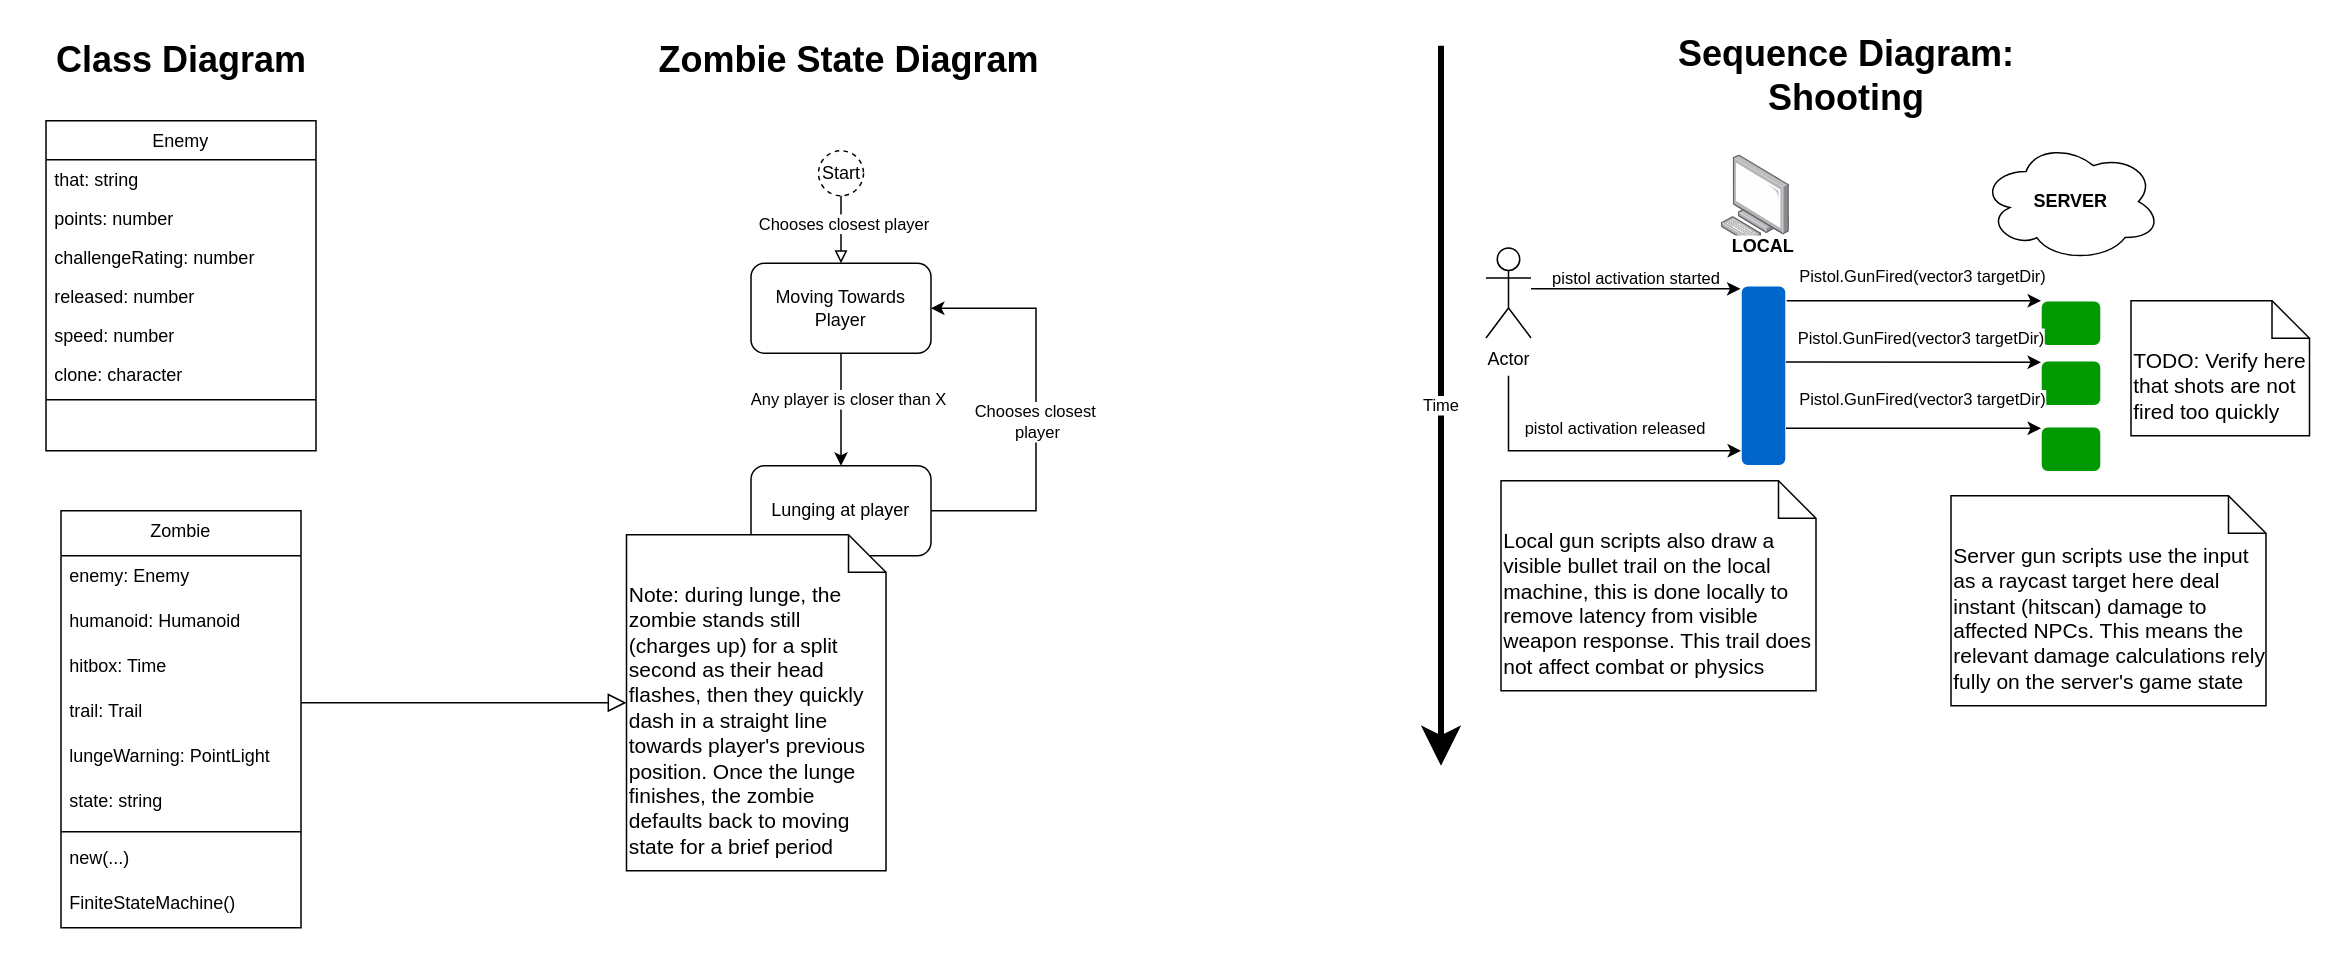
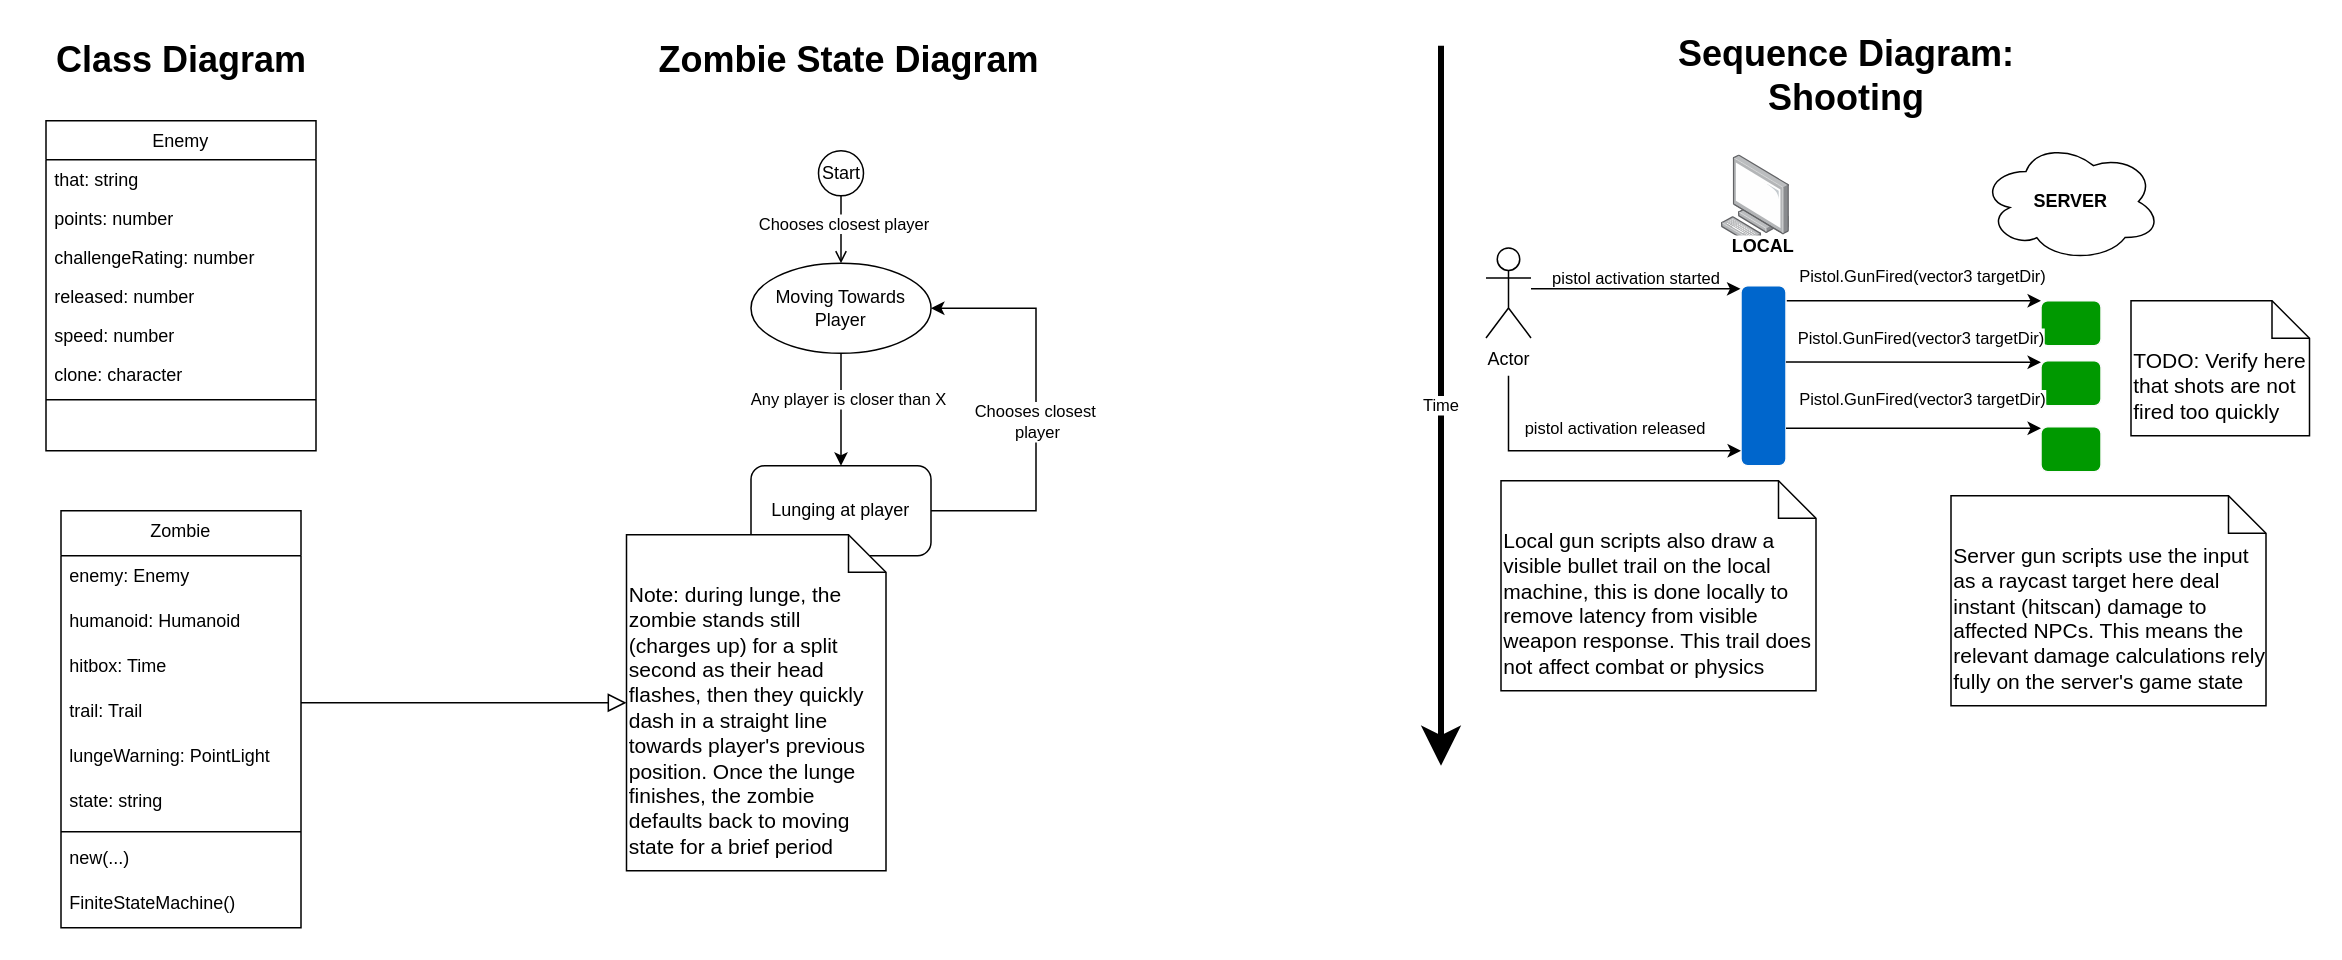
node "Start": style dashed -> solid
edge "Start" -> "Moving Towards Player": arrowhead block -> open
node "Moving Towards Player": shape rounded rectangle -> ellipse
